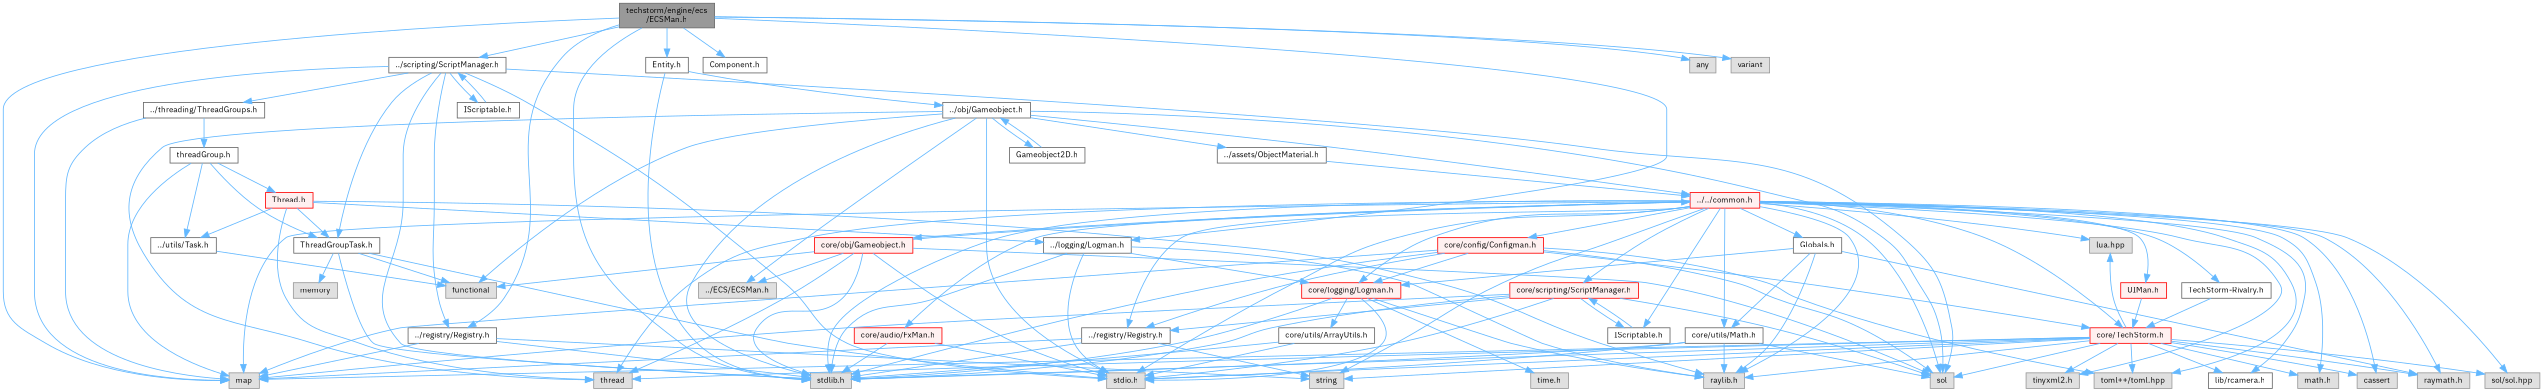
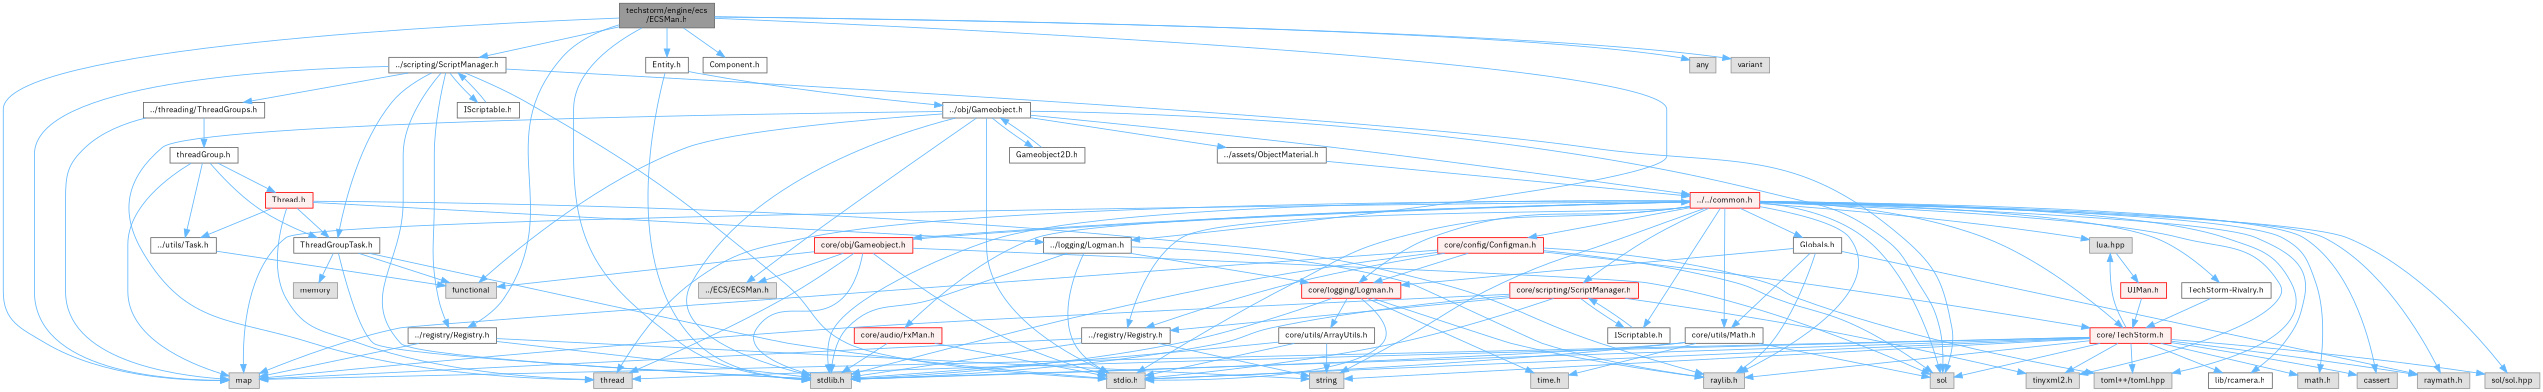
edge "../../common.h" -> "UIMan.h": now "lua.hpp" -> "UIMan.h"
edge "core/scripting/ScriptManager.h" -> "sol": now "core/scripting/ScriptManager.h" -> "tinyxml2.h"
edge "core/utils/ArrayUtils.h" -> "string": added
edge "core/utils/Math.h" -> "raylib.h": now "core/utils/Math.h" -> "time.h"
